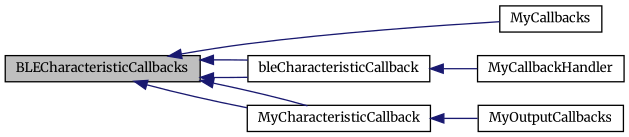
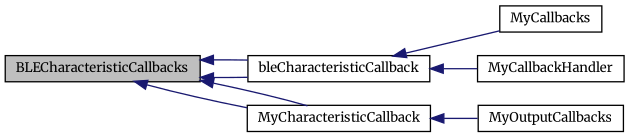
edge "MyCallbacks" -> "BLECharacteristicCallbacks": now "MyCallbacks" -> "bleCharacteristicCallback"
